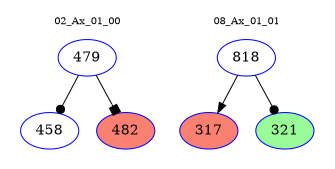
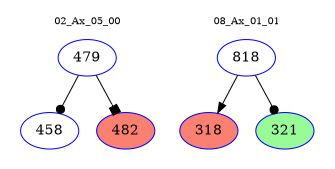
cluster "02_Ax_01_00": label "02_Ax_01_00" -> "02_Ax_05_00"
node "317": label "317" -> "318"
